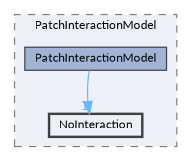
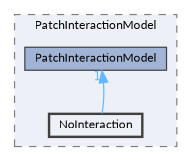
edge "PatchInteractionModel" -> "NoInteraction": reversed
